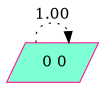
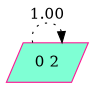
node "0 0": label "0 0" -> "0 2"
